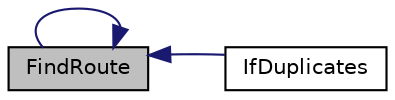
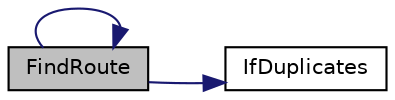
edge "IfDuplicates" -> "FindRoute": reversed
